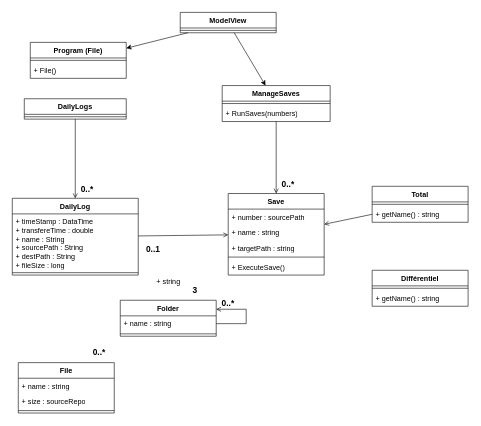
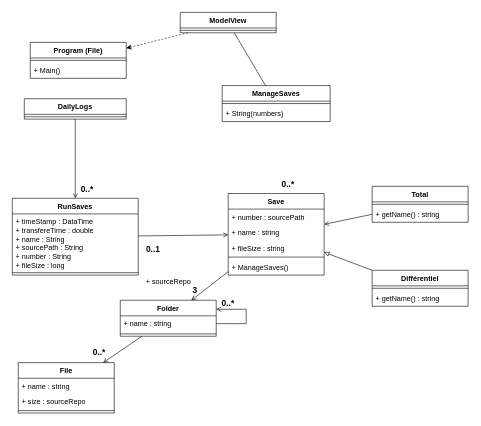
edge "ModelView" -> "Program (File)": style solid -> dashed
node "+ File()": label "+ File()" -> "+ Main()"
edge "ModelView" -> "ManageSaves": arrowhead classic -> none
node "+ RunSaves(numbers)": label "+ RunSaves(numbers)" -> "+ String(numbers)"
edge "ManageSaves" -> "Save": removed
node "DailyLog": label "DailyLog" -> "RunSaves"
node "+ timeStamp : DataTime + transfereTime : double + name : String + sourcePath : String + destPath : String + fileSize : long": label "+ timeStamp : DataTime + transfereTime : double + name : String + sourcePath : String + destPath : String + fileSize : long" -> "+ timeStamp : DataTime + transfereTime : double + name : String + sourcePath : String + number : String + fileSize : long"
node "+ targetPath : string": label "+ targetPath : string" -> "+ fileSize : string"
edge "Différentiel" -> "Save": added
node "+ ExecuteSave()": label "+ ExecuteSave()" -> "+ ManageSaves()"
node "+ string": label "+ string" -> "+ sourceRepo"
edge "Save" -> "Folder": added
edge "Folder" -> "File": added
